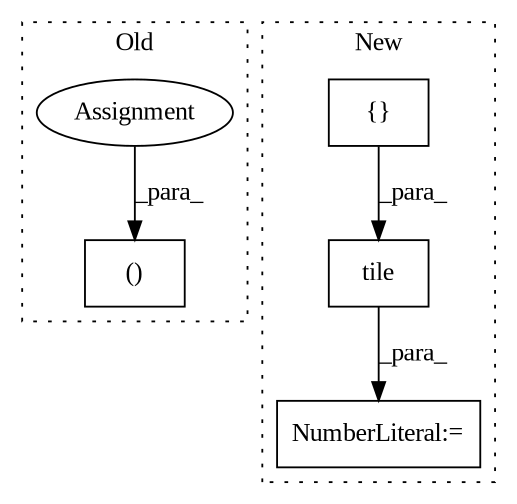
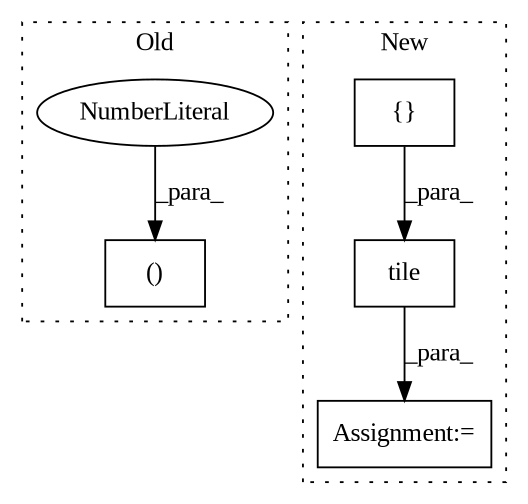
node "Assignment": label "Assignment" -> "NumberLiteral"
node "NumberLiteral:=": label "NumberLiteral:=" -> "Assignment:="
